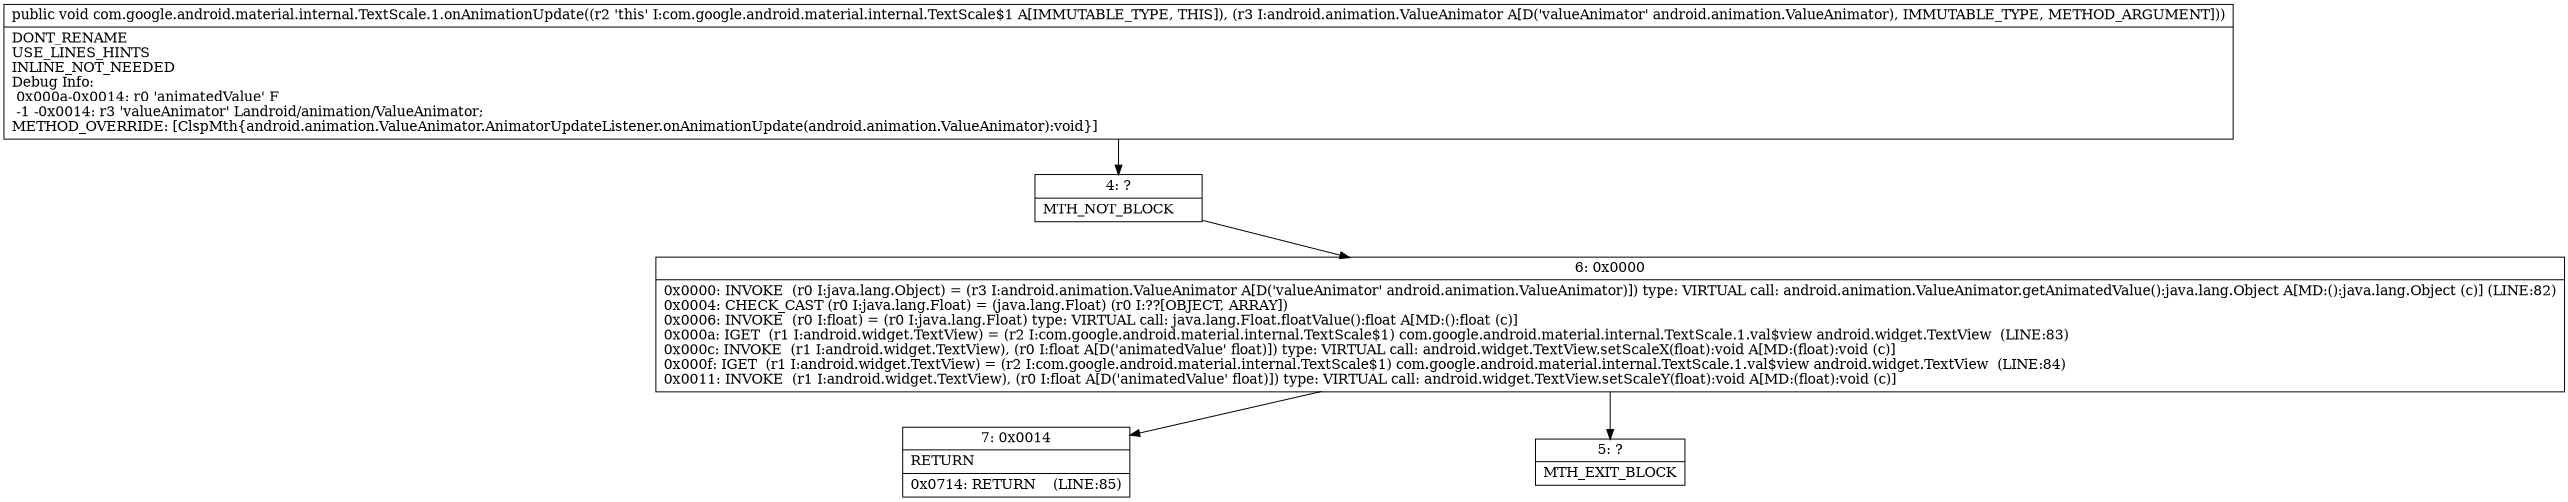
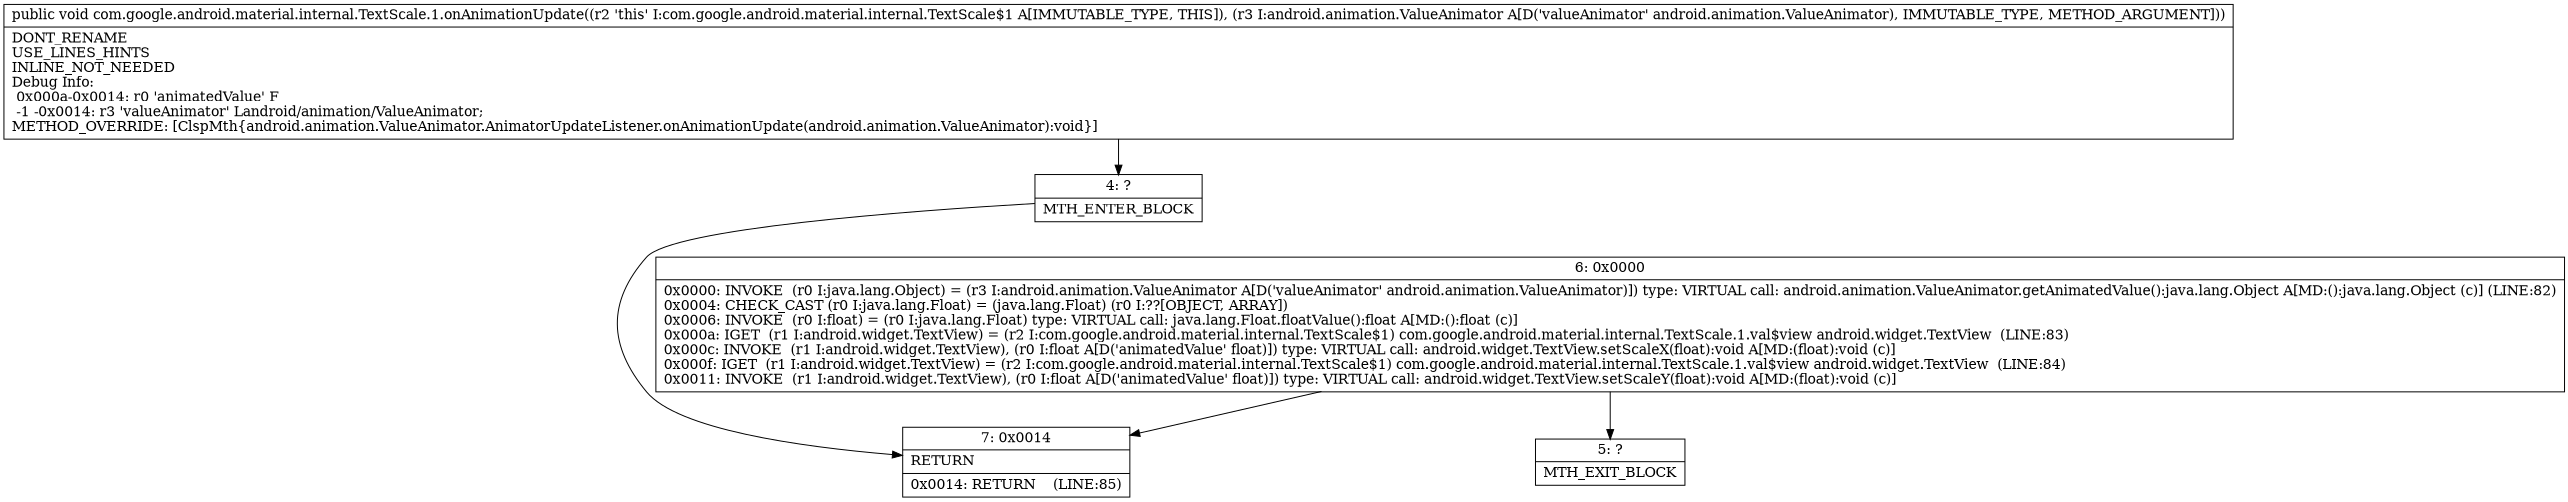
node "4: ?": text "MTH_NOT_BLOCK" -> "MTH_ENTER_BLOCK"
edge "4: ?" -> "6: 0x0000": now "4: ?" -> "7: 0x0014"
node "7: 0x0014": text "0x0714: RETURN    (LINE:85)" -> "0x0014: RETURN    (LINE:85)"
